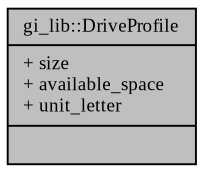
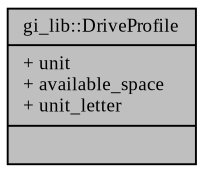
node "gi_lib::DriveProfile": text "+ size" -> "+ unit"
